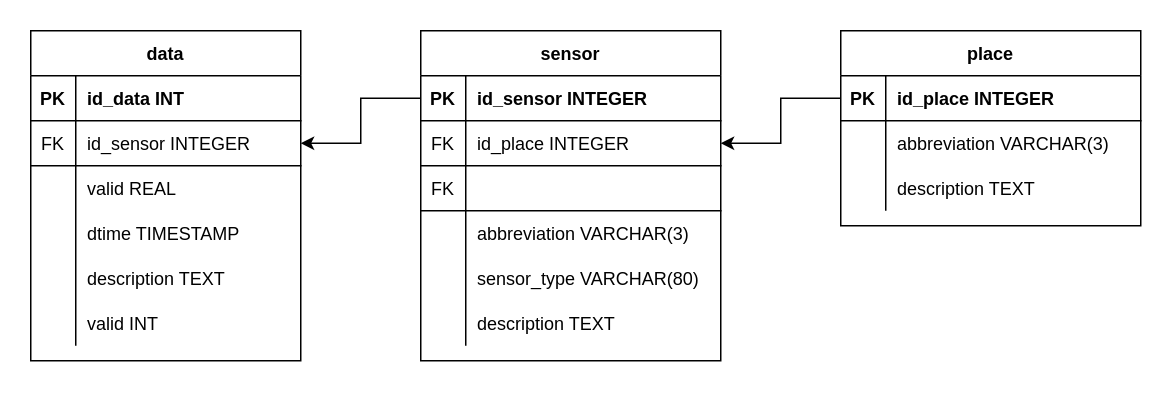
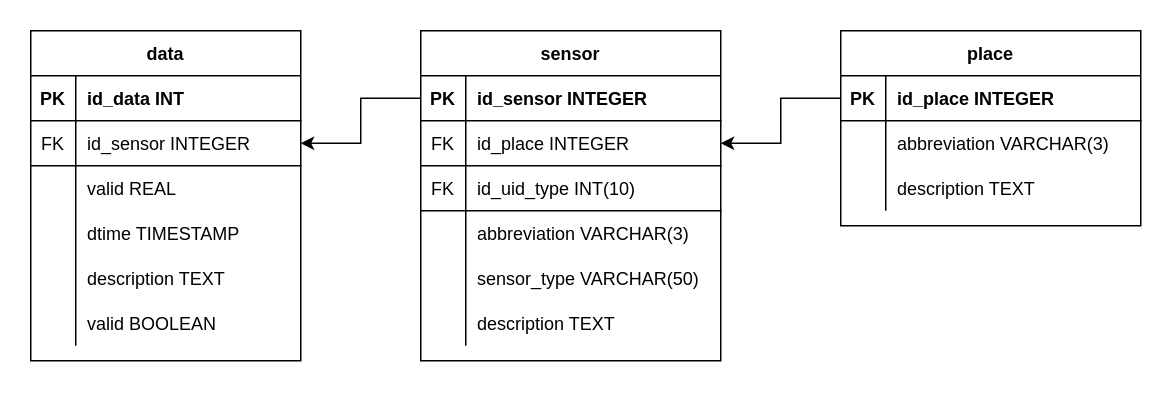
node "id_uid_type INT(10)": added
node "sensor_type VARCHAR(80)": label "sensor_type VARCHAR(80)" -> "sensor_type VARCHAR(50)"
node "valid INT": label "valid INT" -> "valid BOOLEAN"
